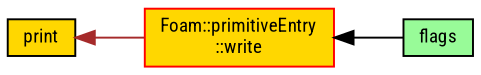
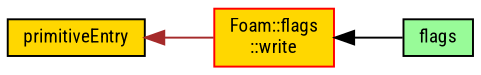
node "print": label "print" -> "primitiveEntry"
node "Foam::primitiveEntry ::write": label "Foam::primitiveEntry ::write" -> "Foam::flags ::write"
